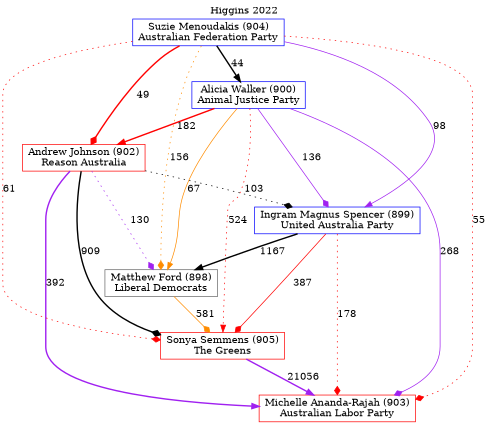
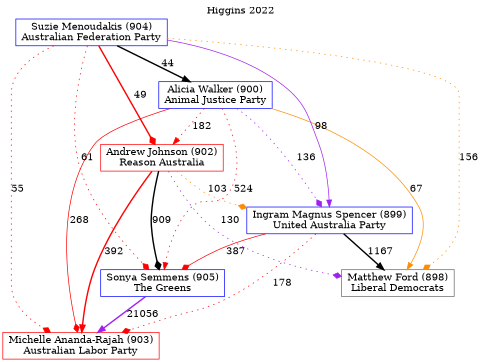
edge "Alicia Walker (900) Animal Justice Party" -> "Andrew Johnson (902) Reason Australia": style bold -> dotted
edge "Alicia Walker (900) Animal Justice Party" -> "Ingram Magnus Spencer (899) United Australia Party": style solid -> dotted
edge "Andrew Johnson (902) Reason Australia" -> "Ingram Magnus Spencer (899) United Australia Party": color black -> darkorange
edge "Alicia Walker (900) Animal Justice Party" -> "Michelle Ananda-Rajah (903) Australian Labor Party": color purple -> red
edge "Matthew Ford (898) Liberal Democrats" -> "Sonya Semmens (905) The Greens": removed, label "581"
node "Sonya Semmens (905) The Greens": color red -> blue
edge "Andrew Johnson (902) Reason Australia" -> "Michelle Ananda-Rajah (903) Australian Labor Party": color purple -> red
